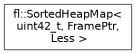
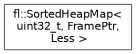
node "fl::SortedHeapMap< uint42_t, FramePtr, Less >": label "fl::SortedHeapMap< uint42_t, FramePtr, Less >" -> "fl::SortedHeapMap< uint32_t, FramePtr, Less >"
